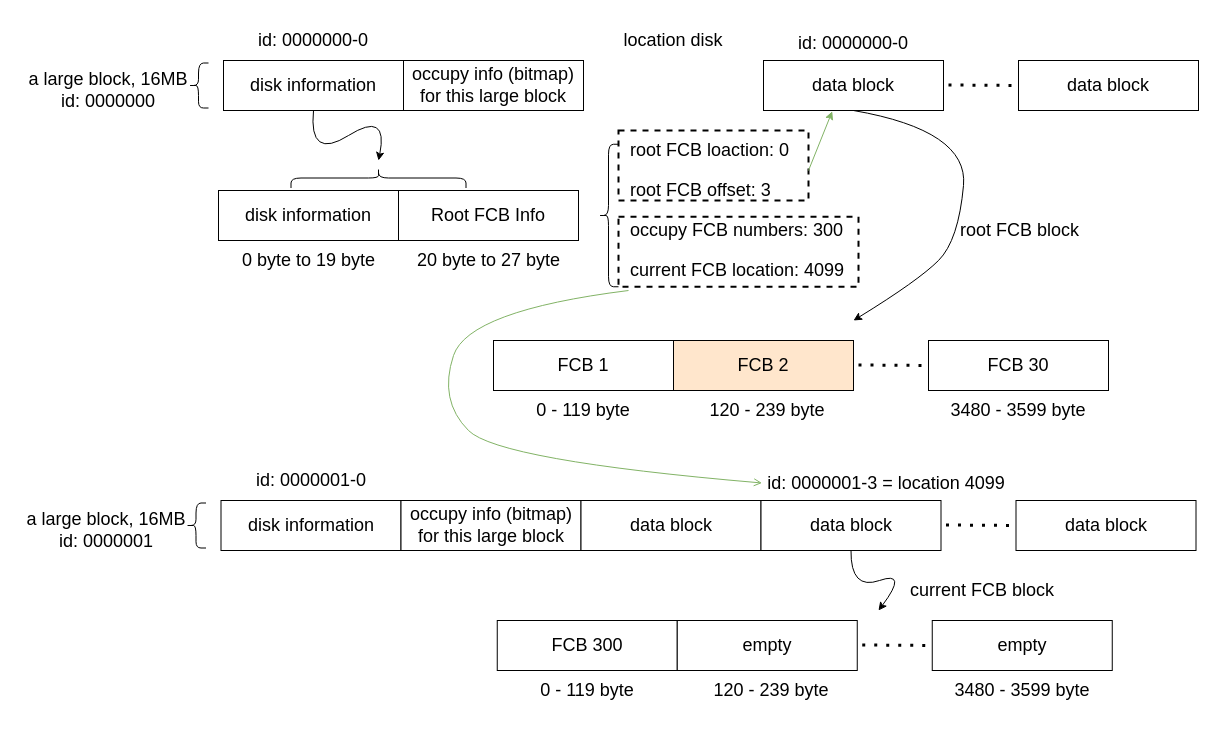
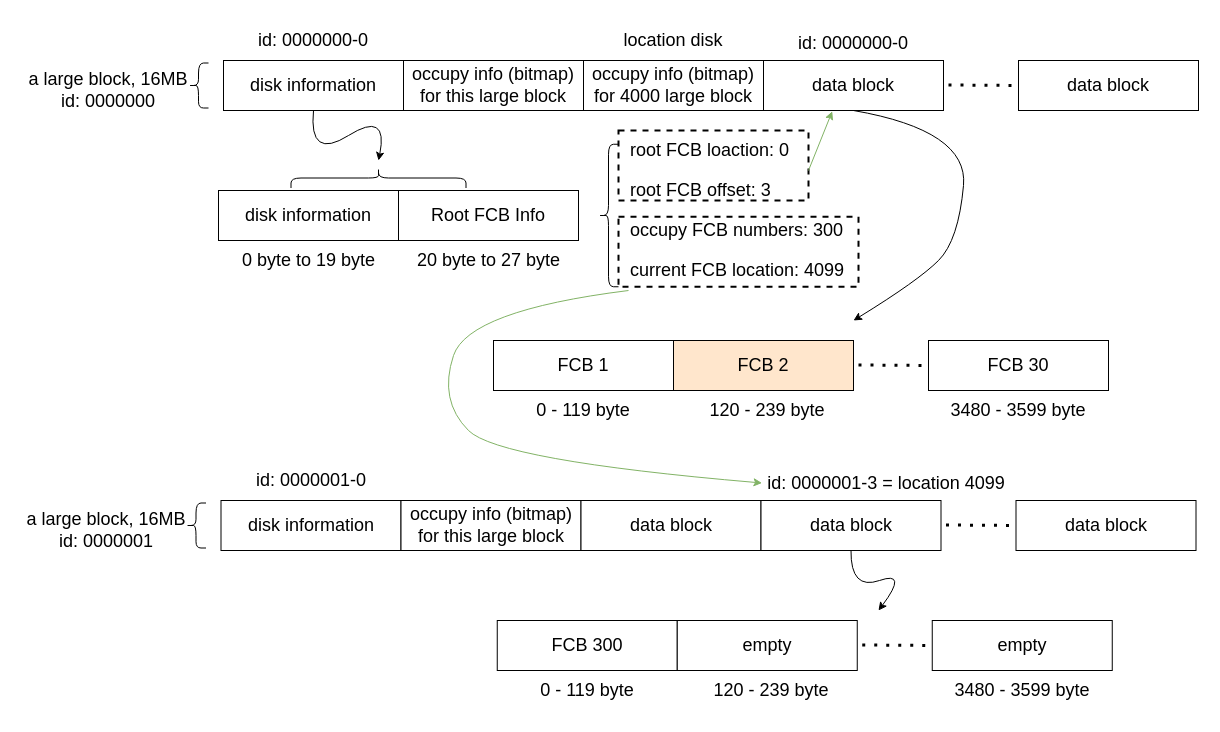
node "occupy info (bitmap) for 4000 large block": added
node "root FCB block": removed
edge "current FCB location: 4099" -> "id: 0000001-3 = location 4099": arrowhead open -> classic
node "current FCB block": removed
